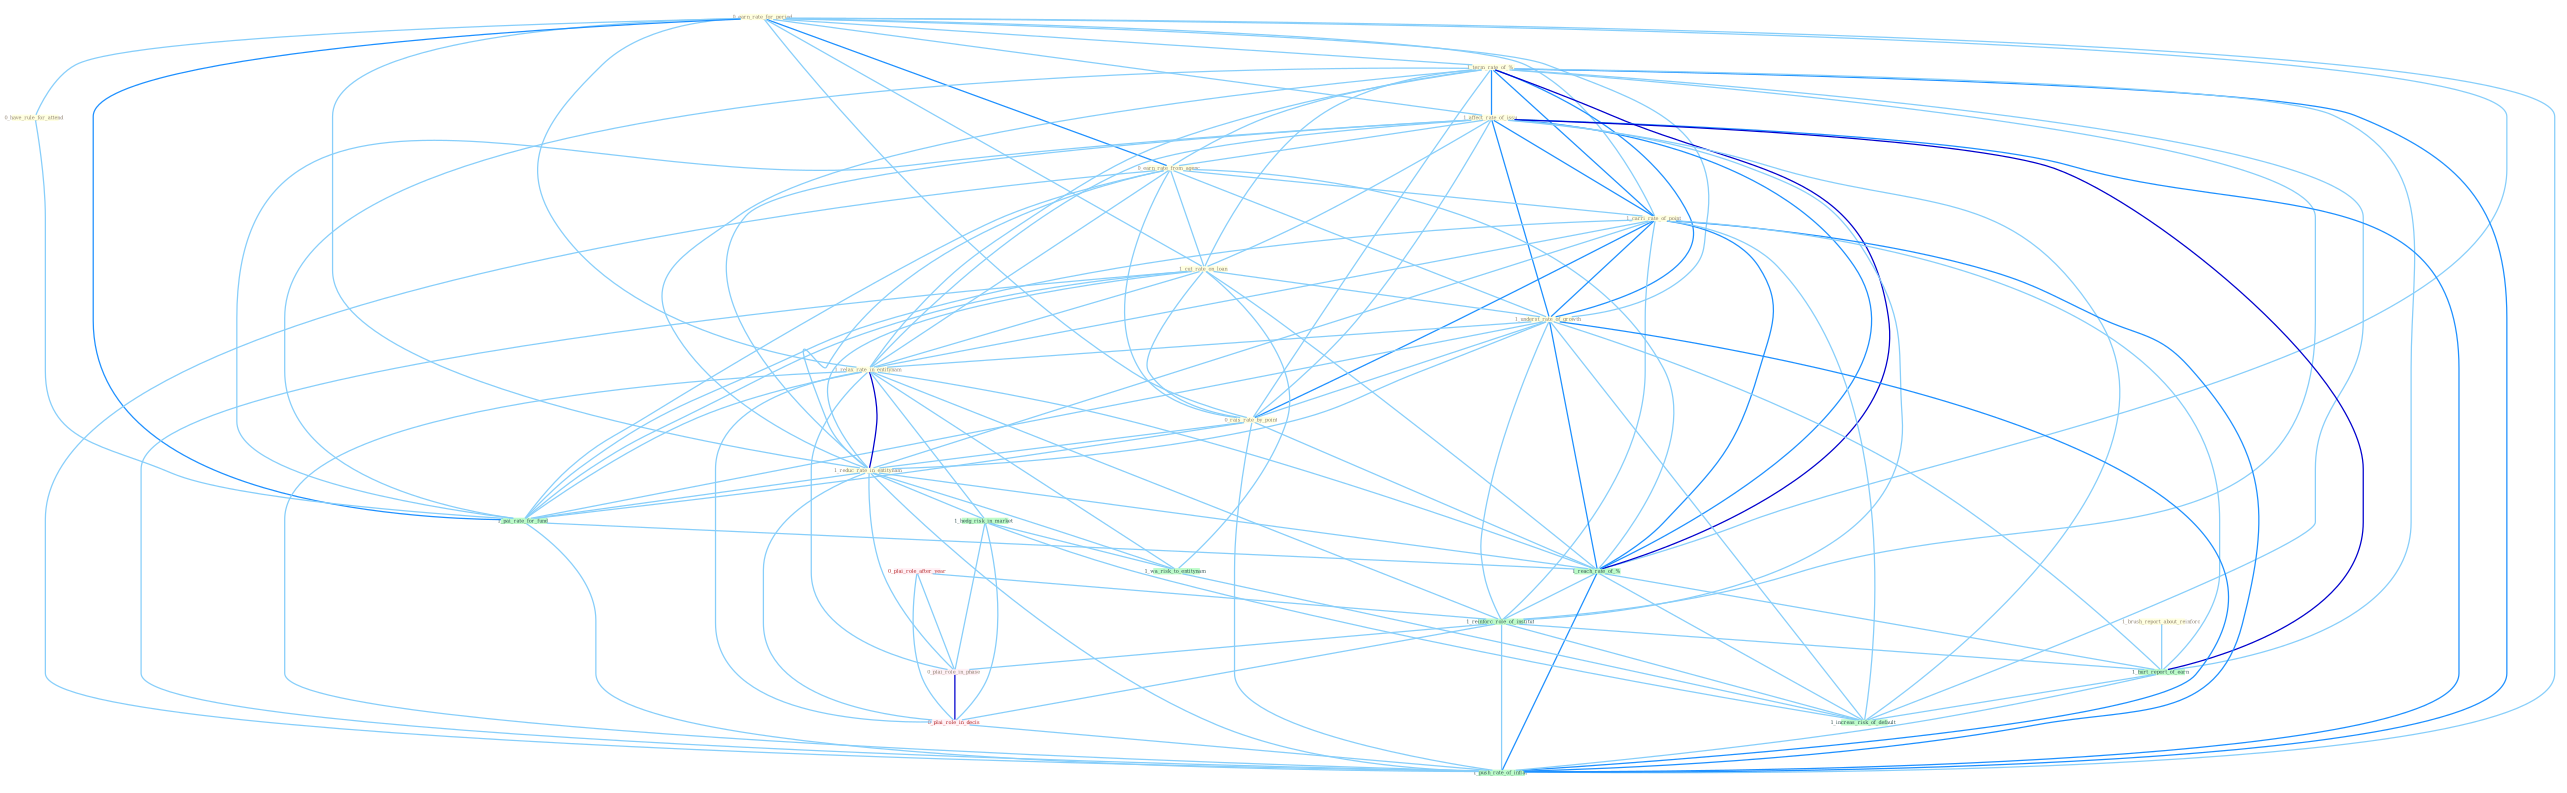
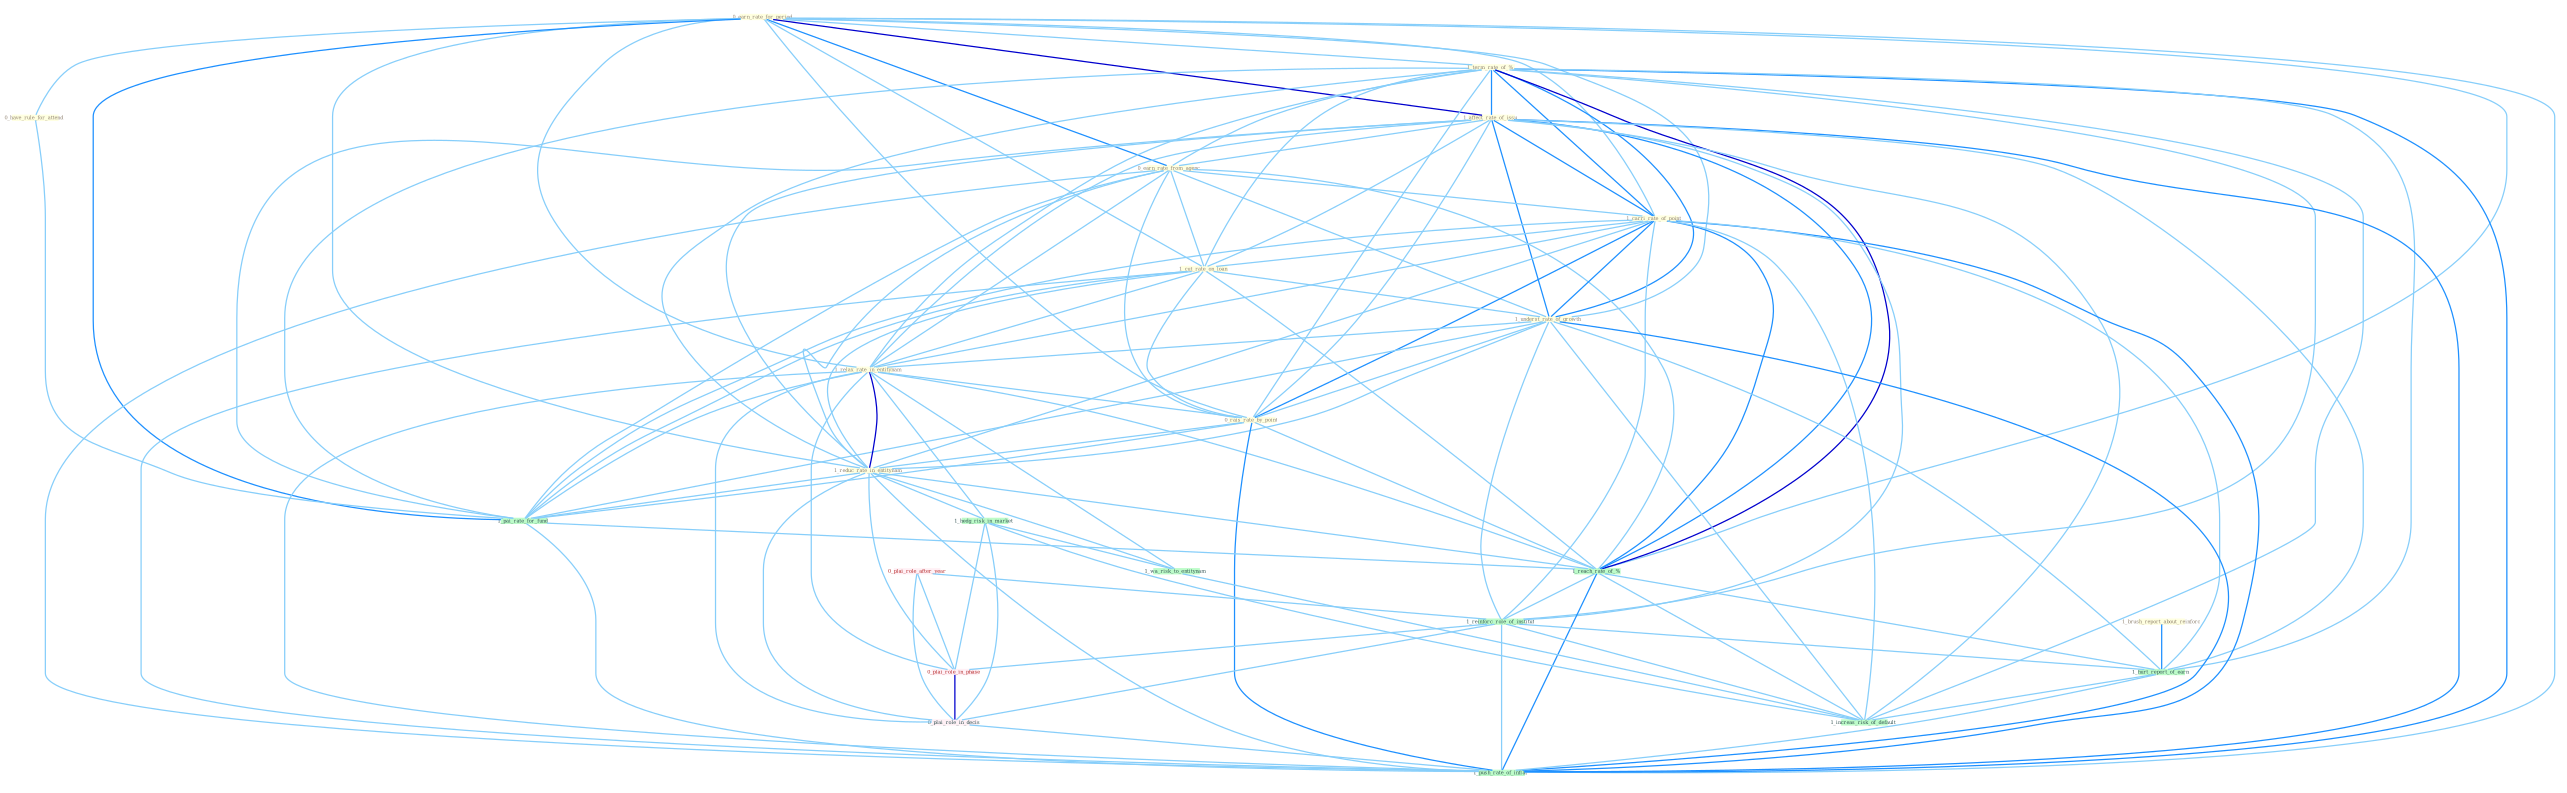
edge "0_earn_rate_for_period" -- "1_affect_rate_of_issu": color #87cefa -> #0000cd
edge "1_affect_rate_of_issu" -- "1_hurt_report_of_earn": color #0000cd -> #87cefa
edge "1_underst_rate_of_growth" -- "1_reach_rate_of_%": removed
edge "1_cut_rate_on_loan" -- "1_wa_risk_to_entitynam": now "1_cut_rate_on_loan" -- "1_carri_rate_of_point"
edge "1_relax_rate_in_entitynam" -- "1_reinforc_role_of_institut": now "1_relax_rate_in_entitynam" -- "0_rais_rate_by_point"
edge "1_brush_report_about_reinforc" -- "1_hurt_report_of_earn": color #87cefa -> #1e90ff
node "0_plai_role_in_phase": fontcolor #8b7d6b -> #b22222
edge "0_rais_rate_by_point" -- "1_push_rate_of_inflat": color #87cefa -> #1e90ff
node "0_plai_role_in_decis": fontcolor #b22222 -> #2f4f4f
